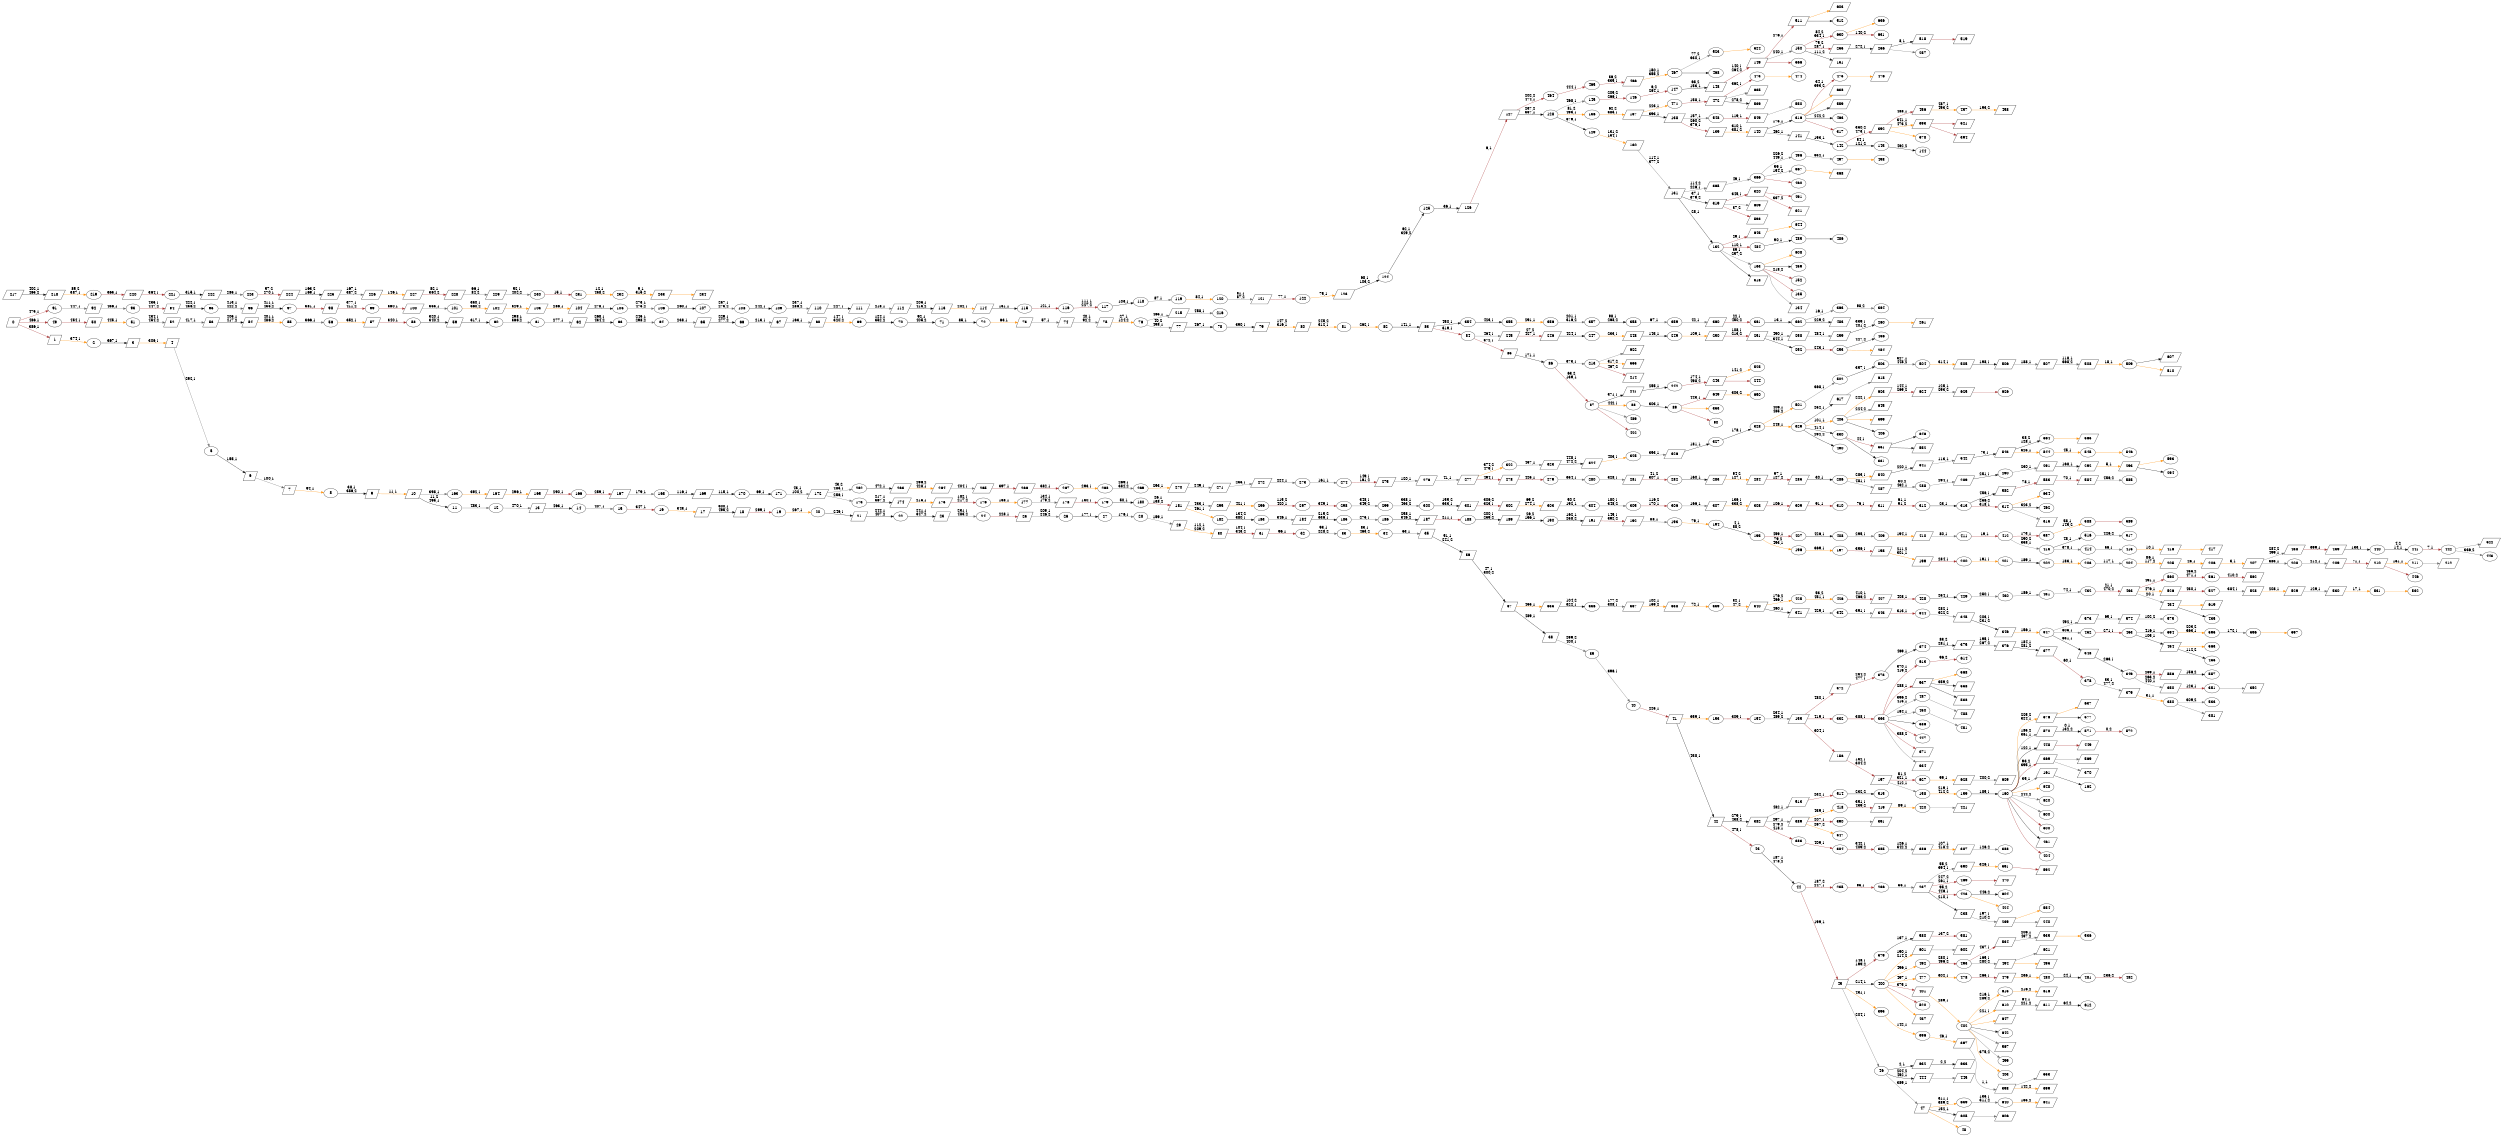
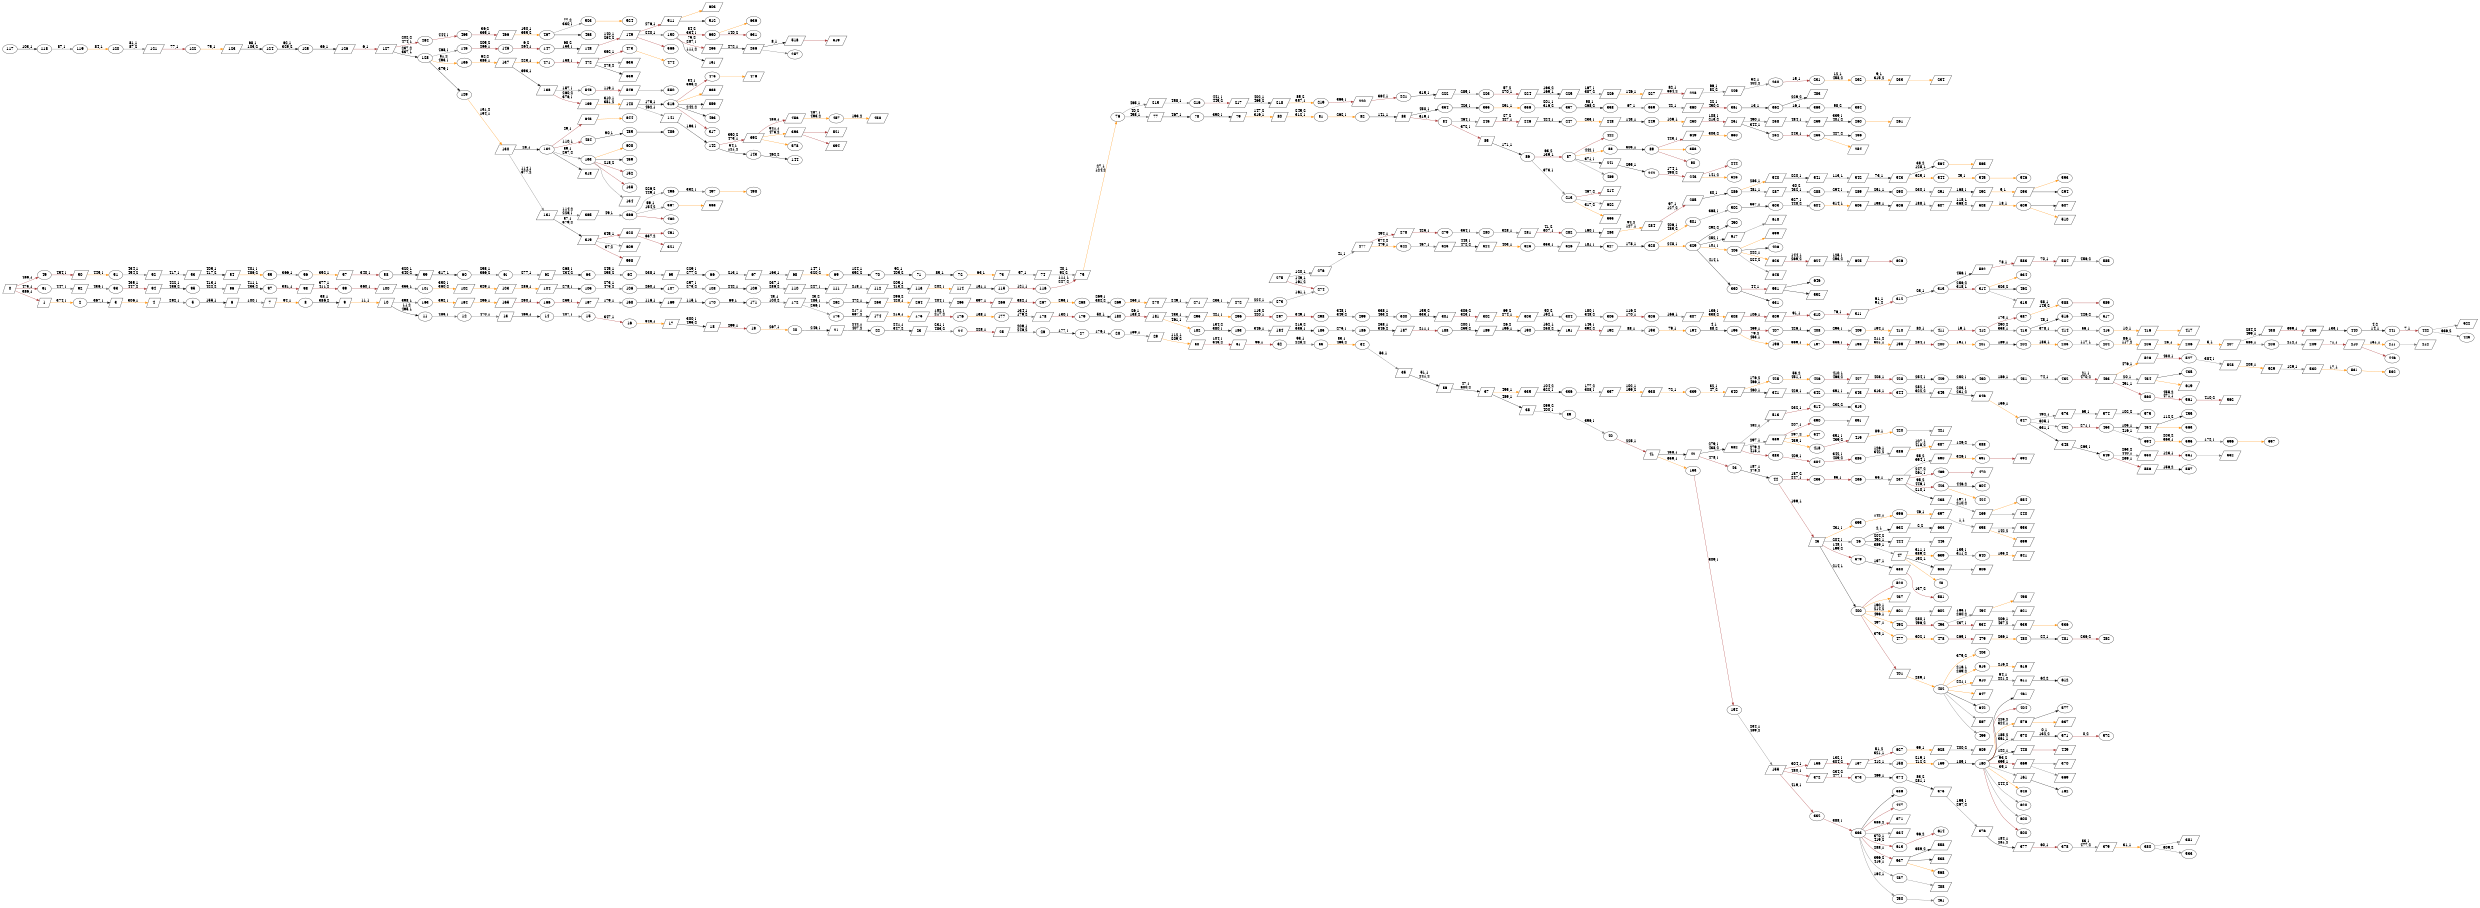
edge "216" -> "217": added, label "441,1 445,2"
edge "131" -> "132": now "130" -> "132"
edge "116" -> "117": now "116" -> "75"
edge "274" -> "275": reversed
